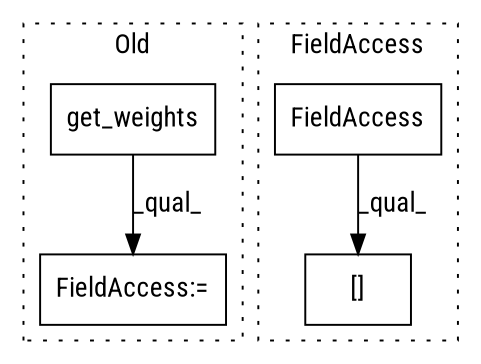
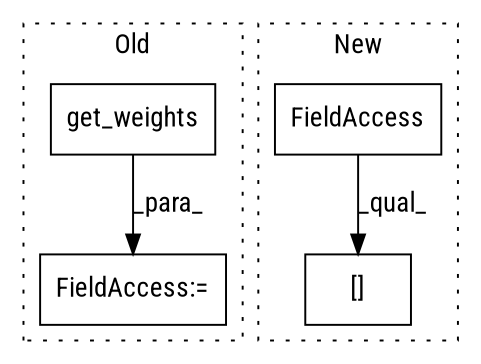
cluster "FieldAccess": label "FieldAccess" -> "New"
edge "get_weights" -> "FieldAccess:=": label "_qual_" -> "_para_"
